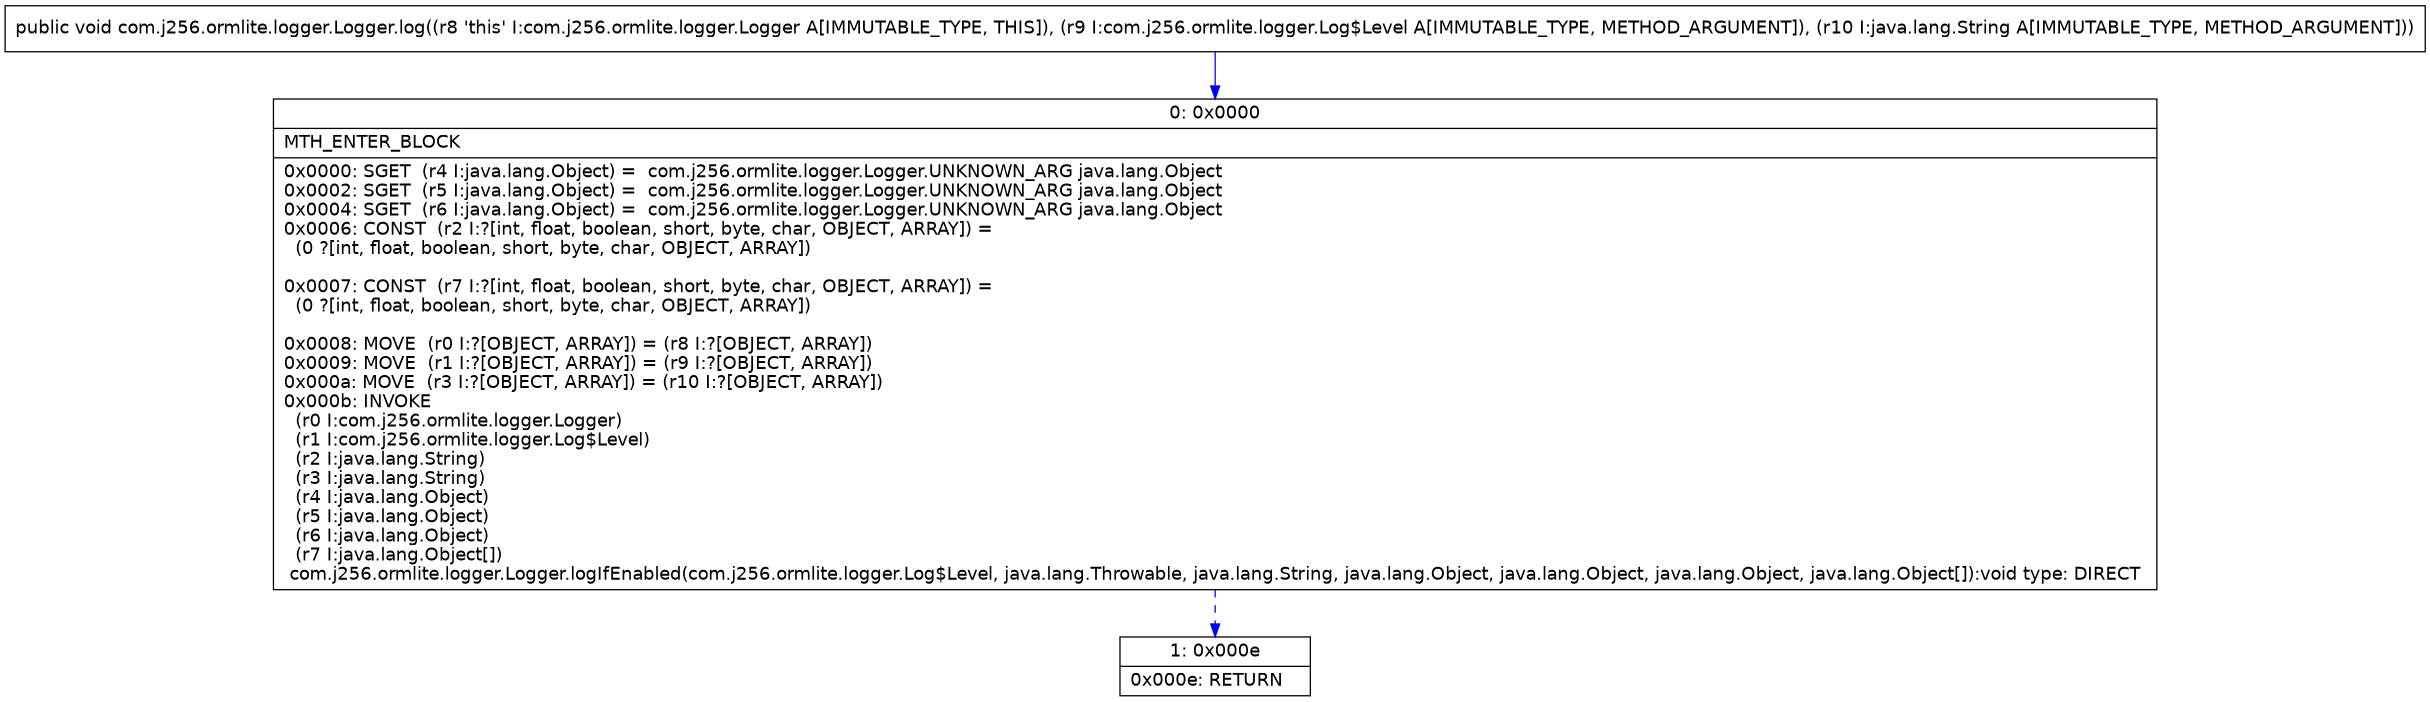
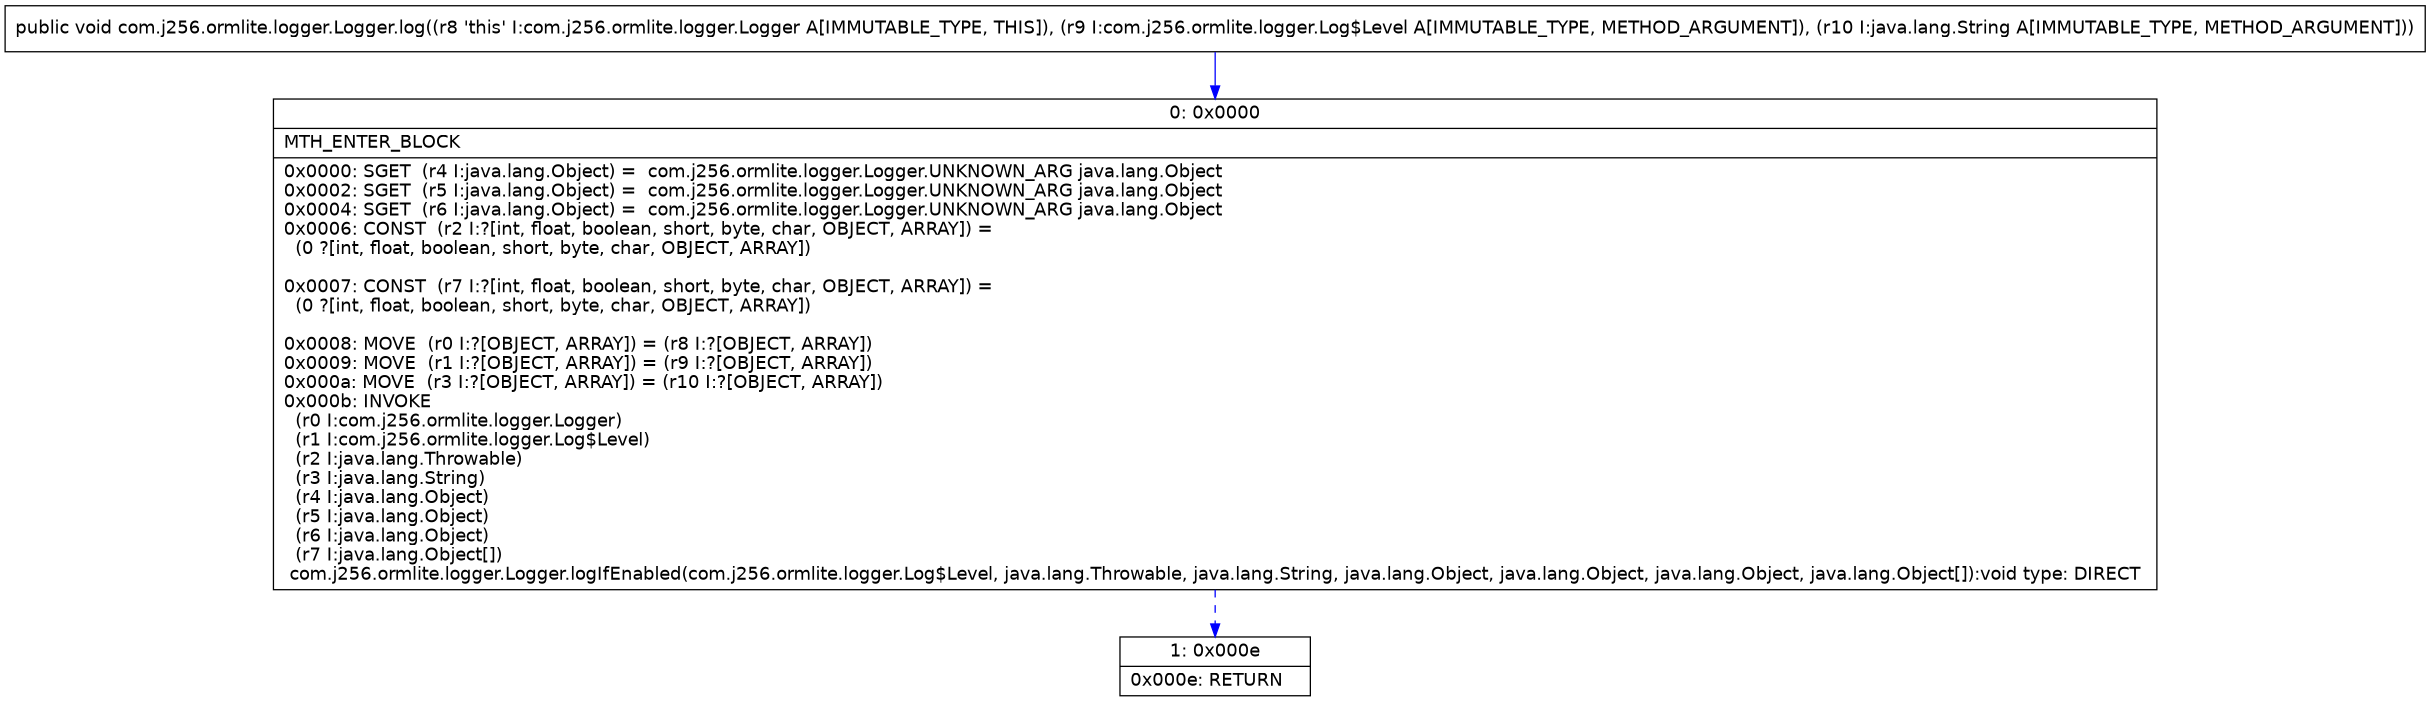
node "0: 0x0000": text "(r2 I:java.lang.String)" -> "(r2 I:java.lang.Throwable)"
